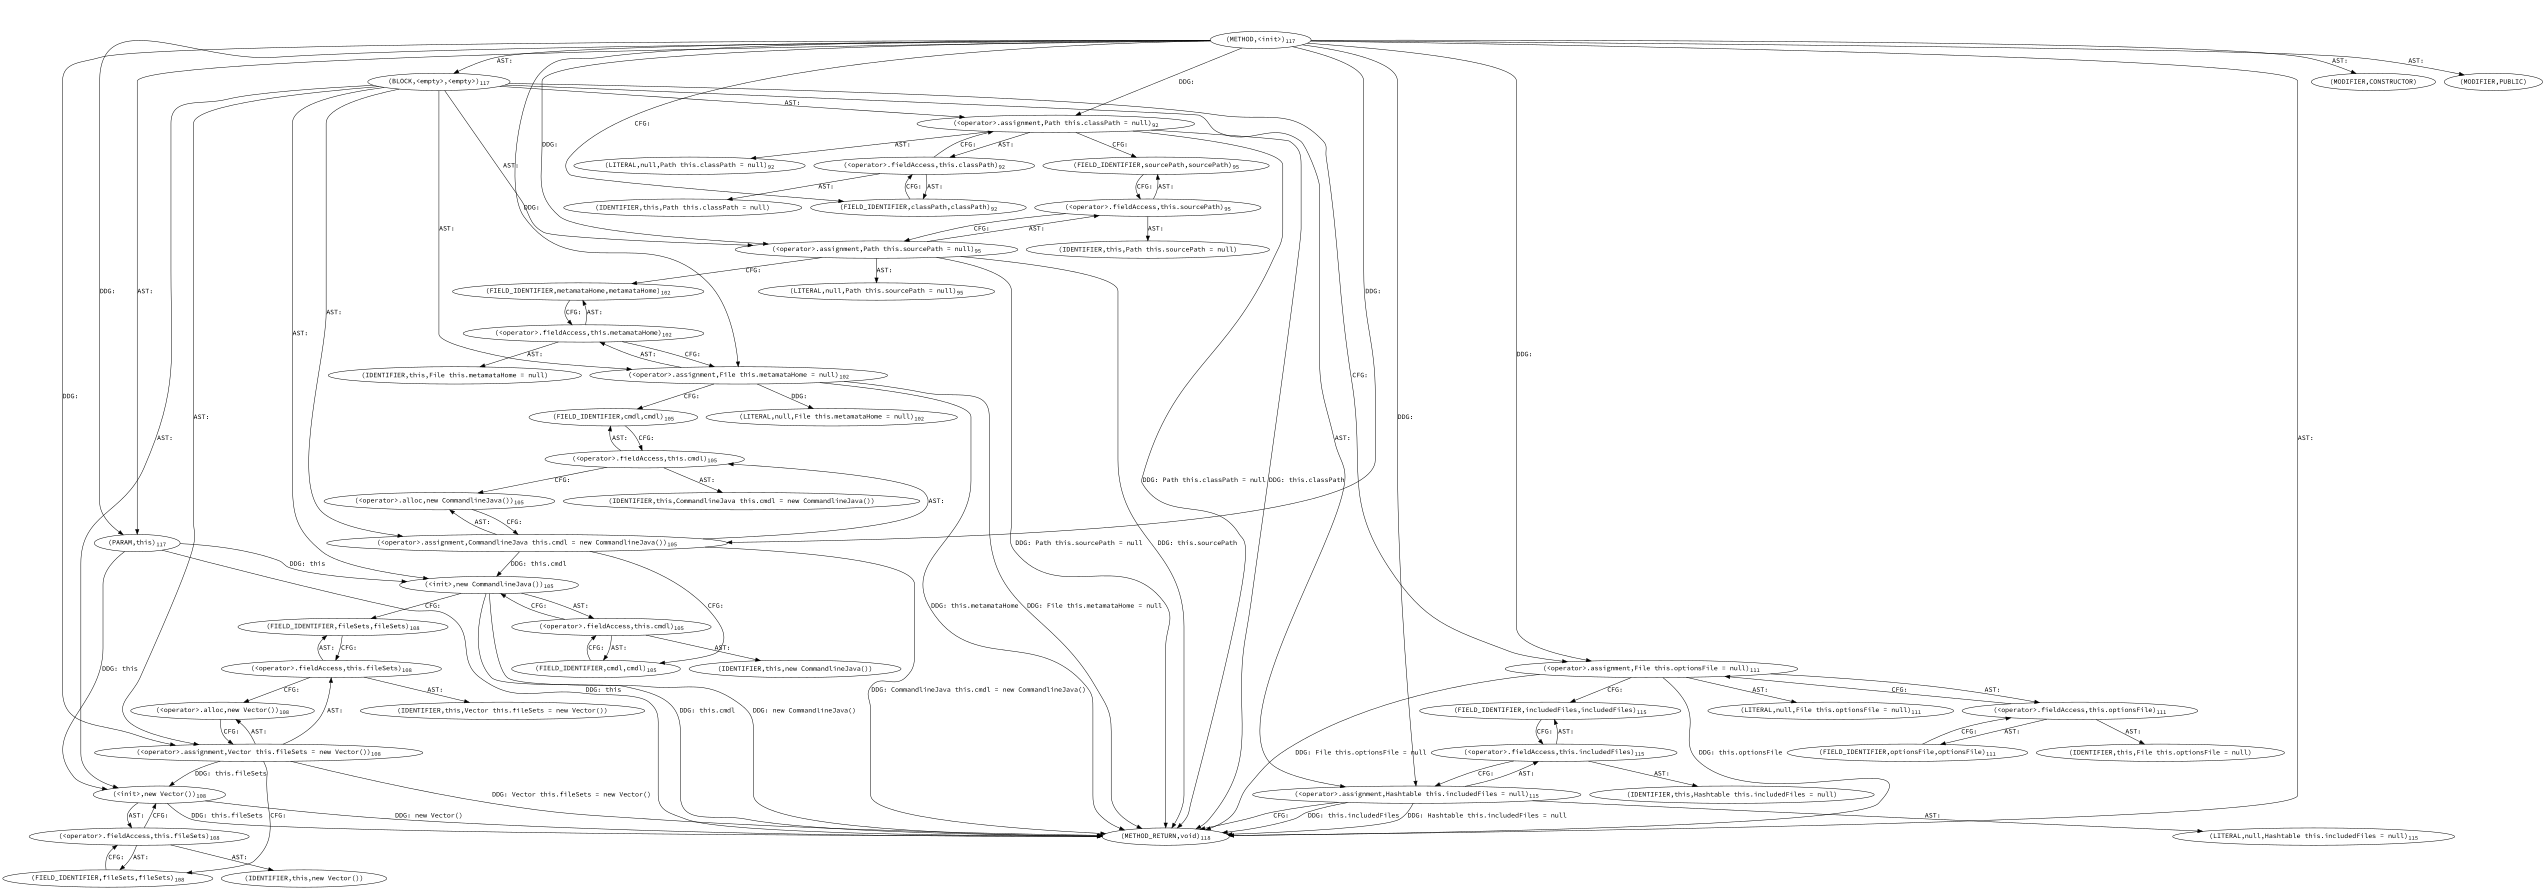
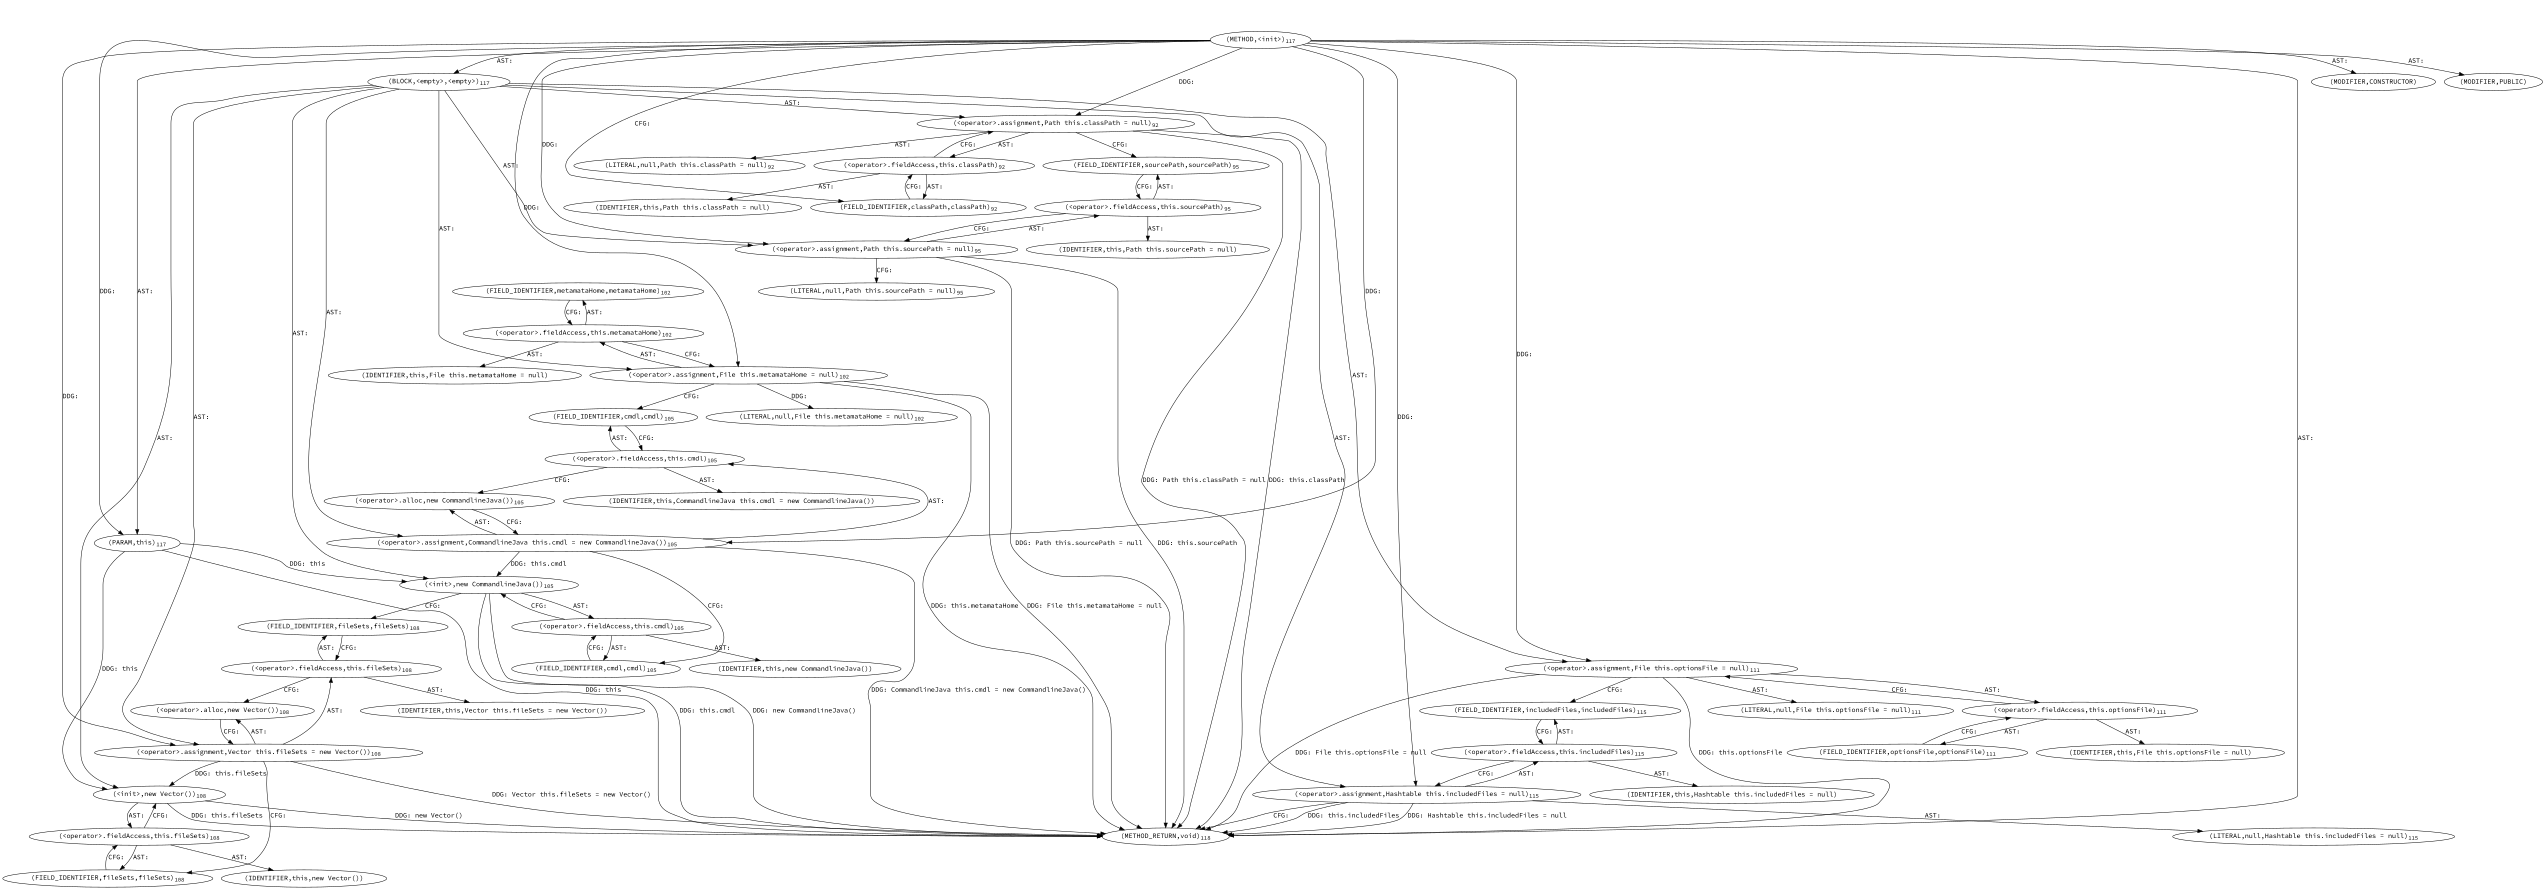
edge "(<operator>.assignment,Path this.sourcePath = null)" -> "(FIELD_IDENTIFIER,metamataHome,metamataHome)": removed, label "CFG:"
edge "(<operator>.assignment,Path this.sourcePath = null)" -> "(LITERAL,null,Path this.sourcePath = null)": label "AST: " -> "CFG: "
edge "(BLOCK,<empty>,<empty>)" -> "(<operator>.assignment,File this.optionsFile = null)": label "CFG: " -> "AST: "
